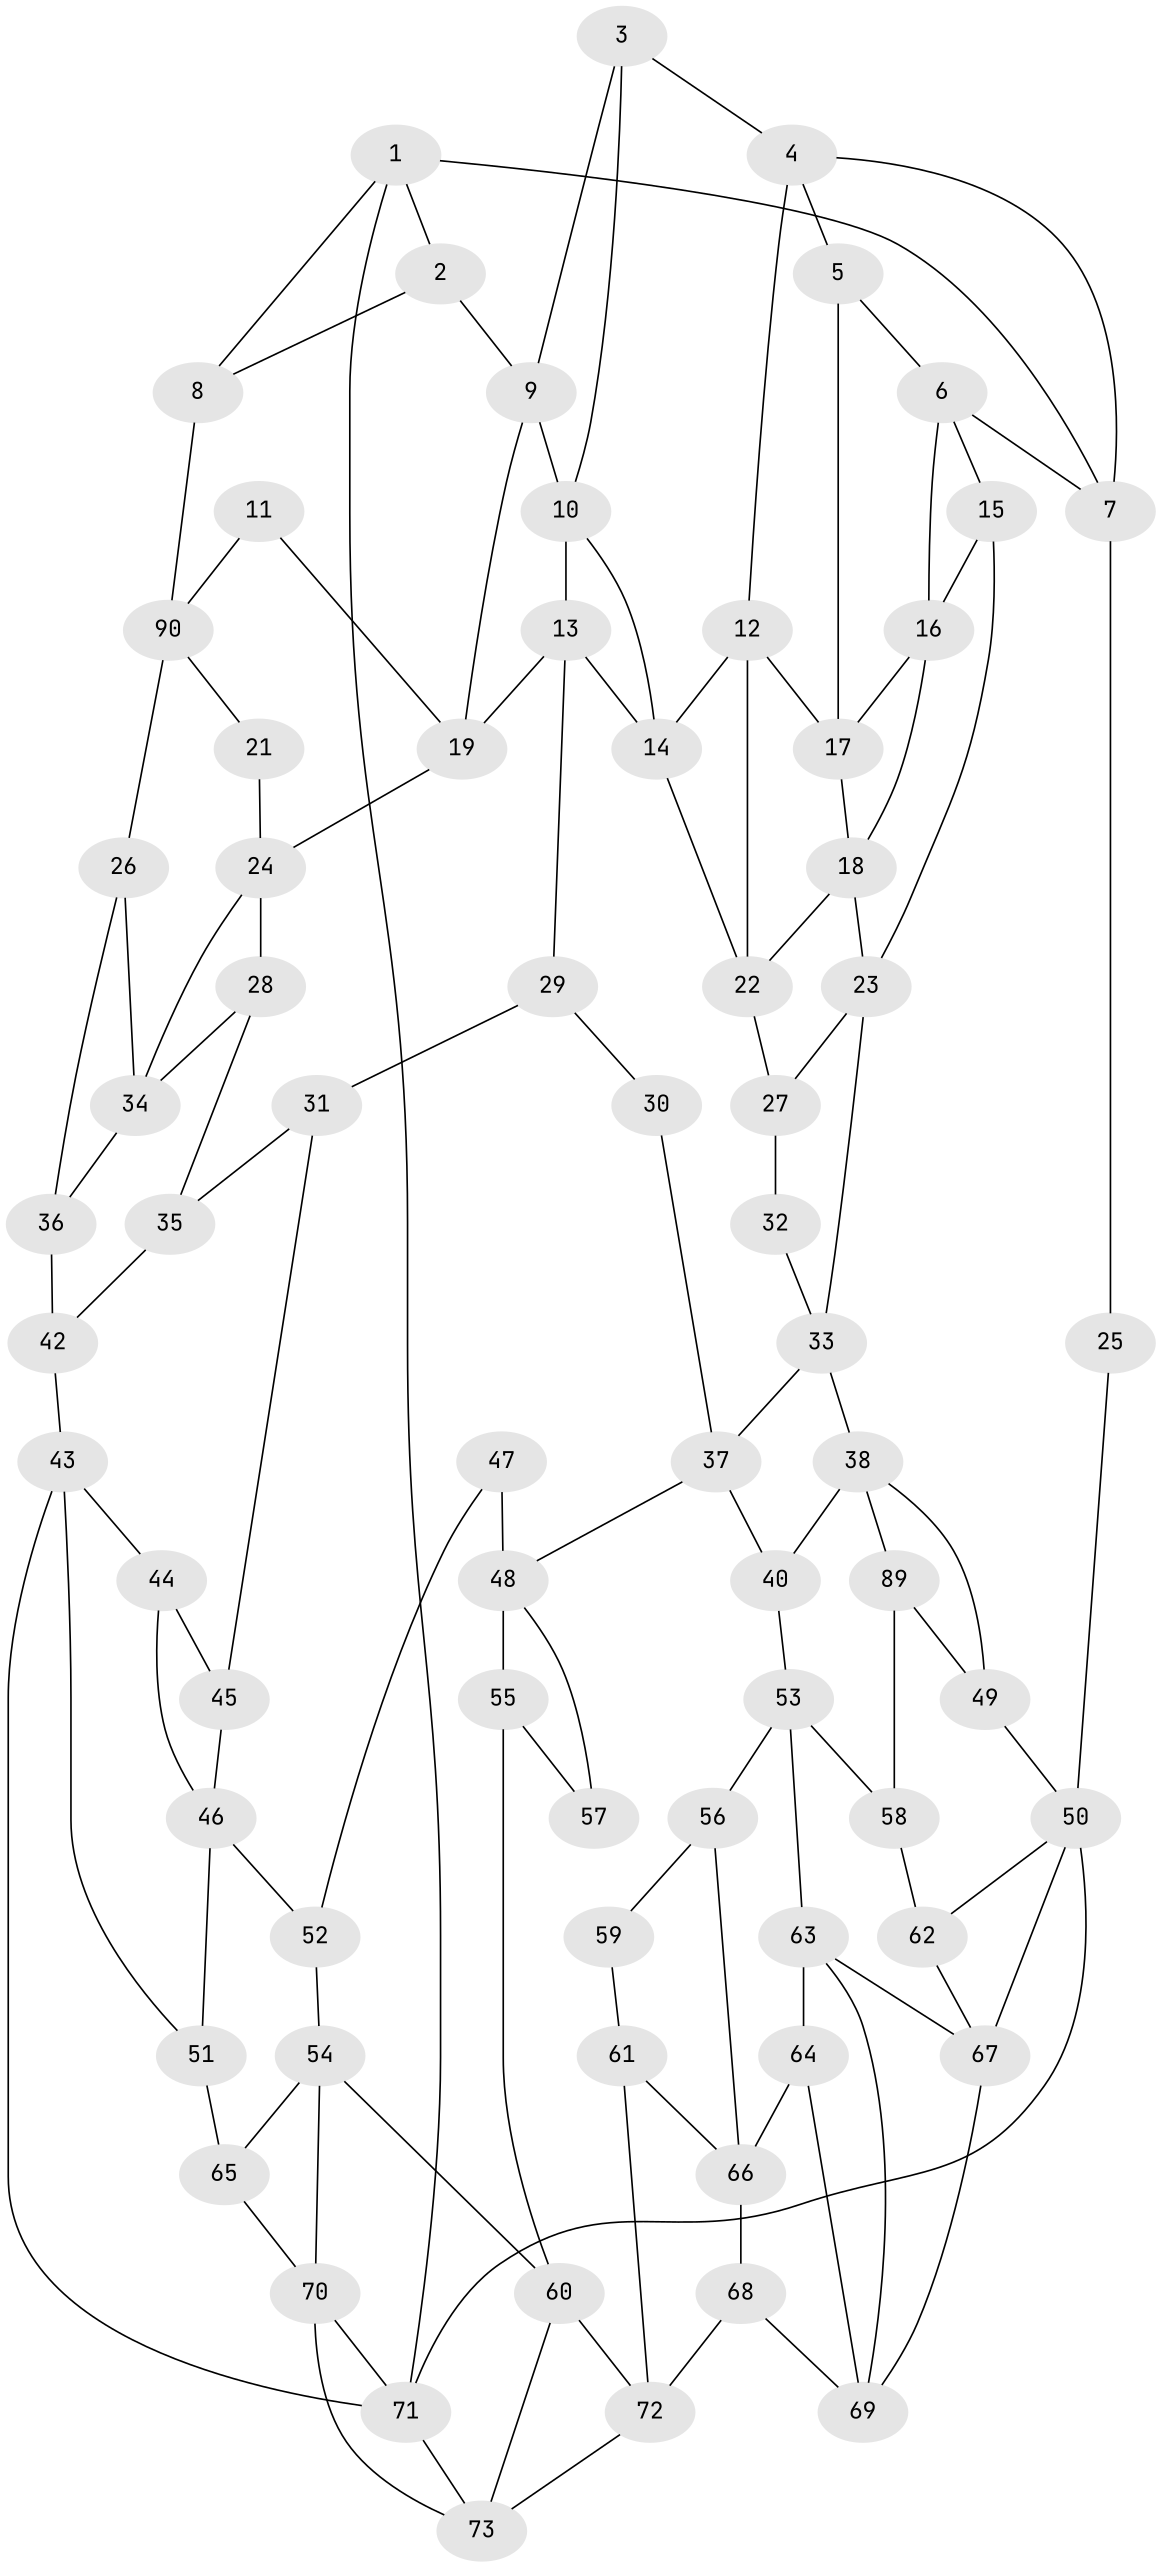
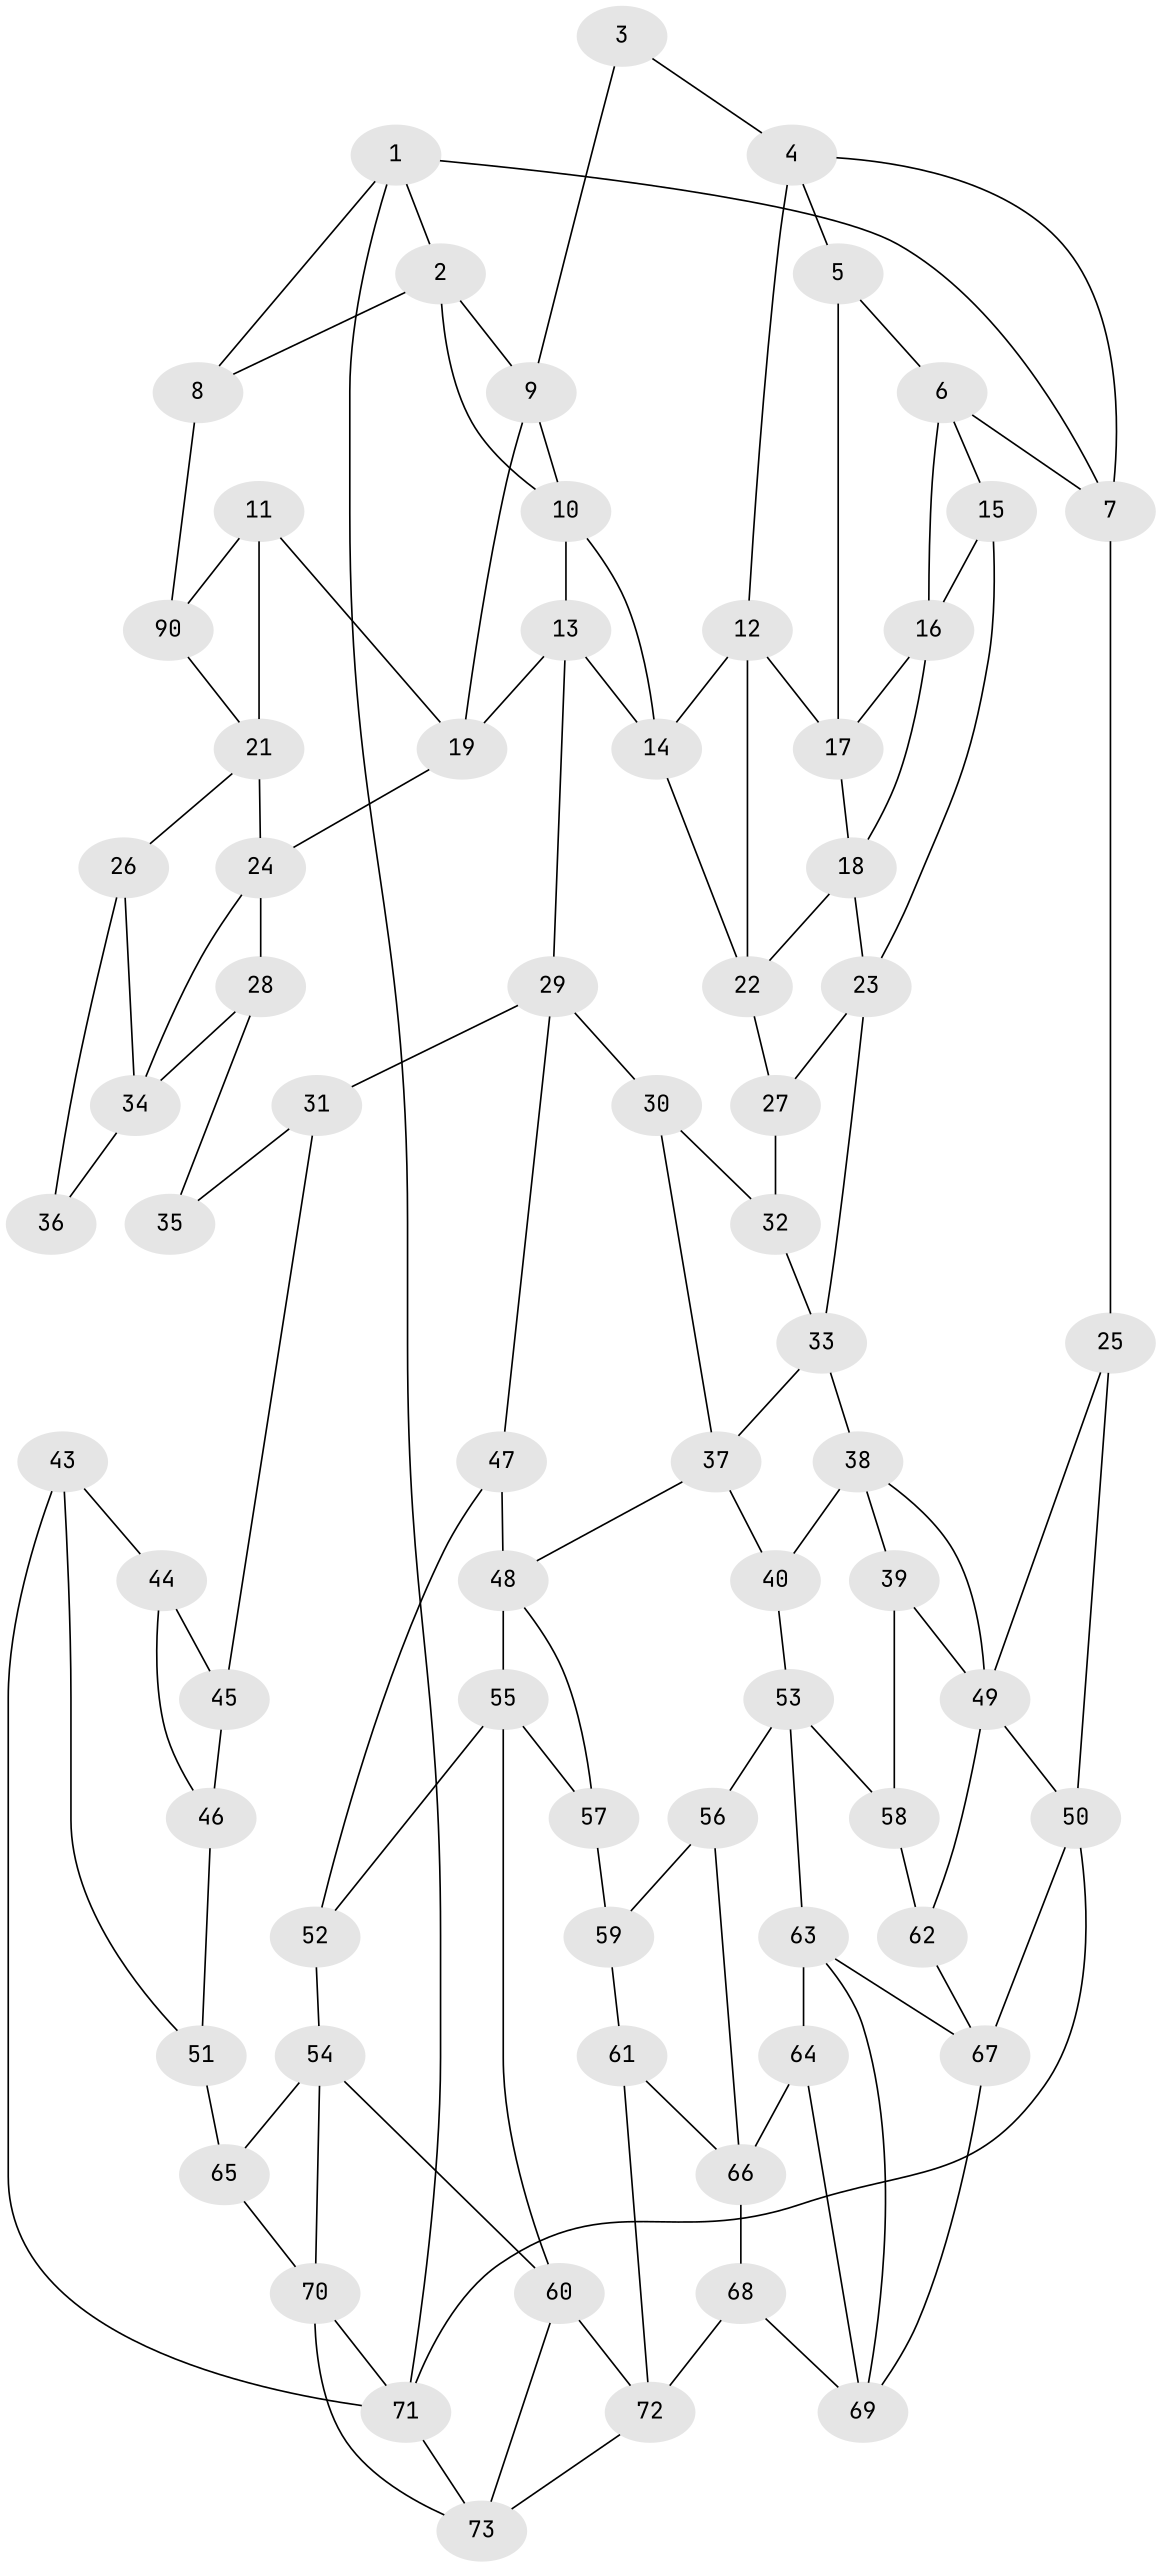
edge "3" -- "10": now "2" -- "10"
edge "11" -- "21": added
edge "90" -- "26": now "21" -- "26"
edge "30" -- "32": added
edge "29" -- "47": added
node "42": removed
edge "25" -- "49": added
node "89": label "89" -> "39"
edge "57" -- "59": added
edge "46" -- "52": now "55" -- "52"
edge "50" -- "62": now "49" -- "62"
